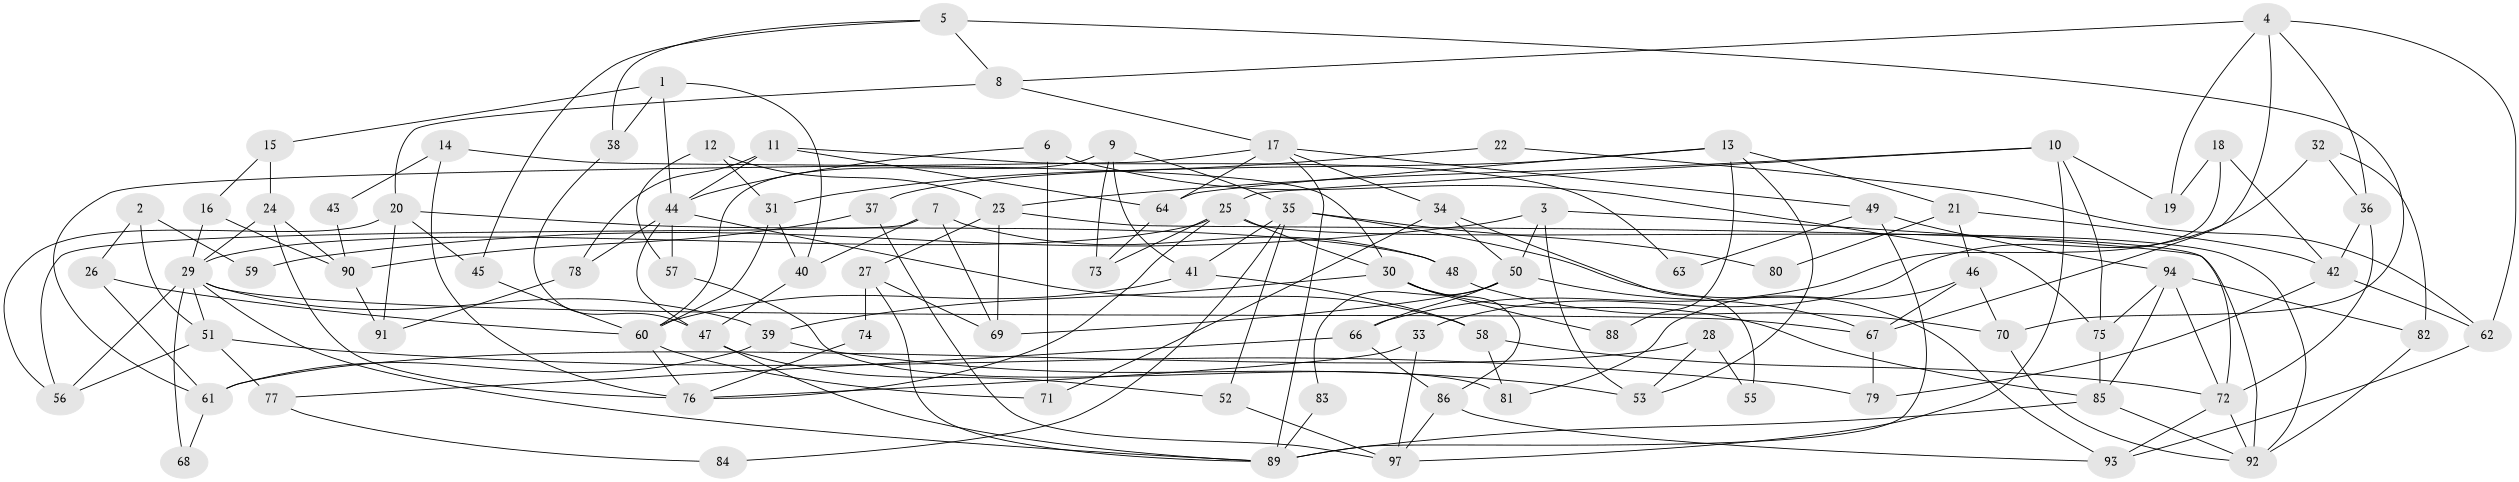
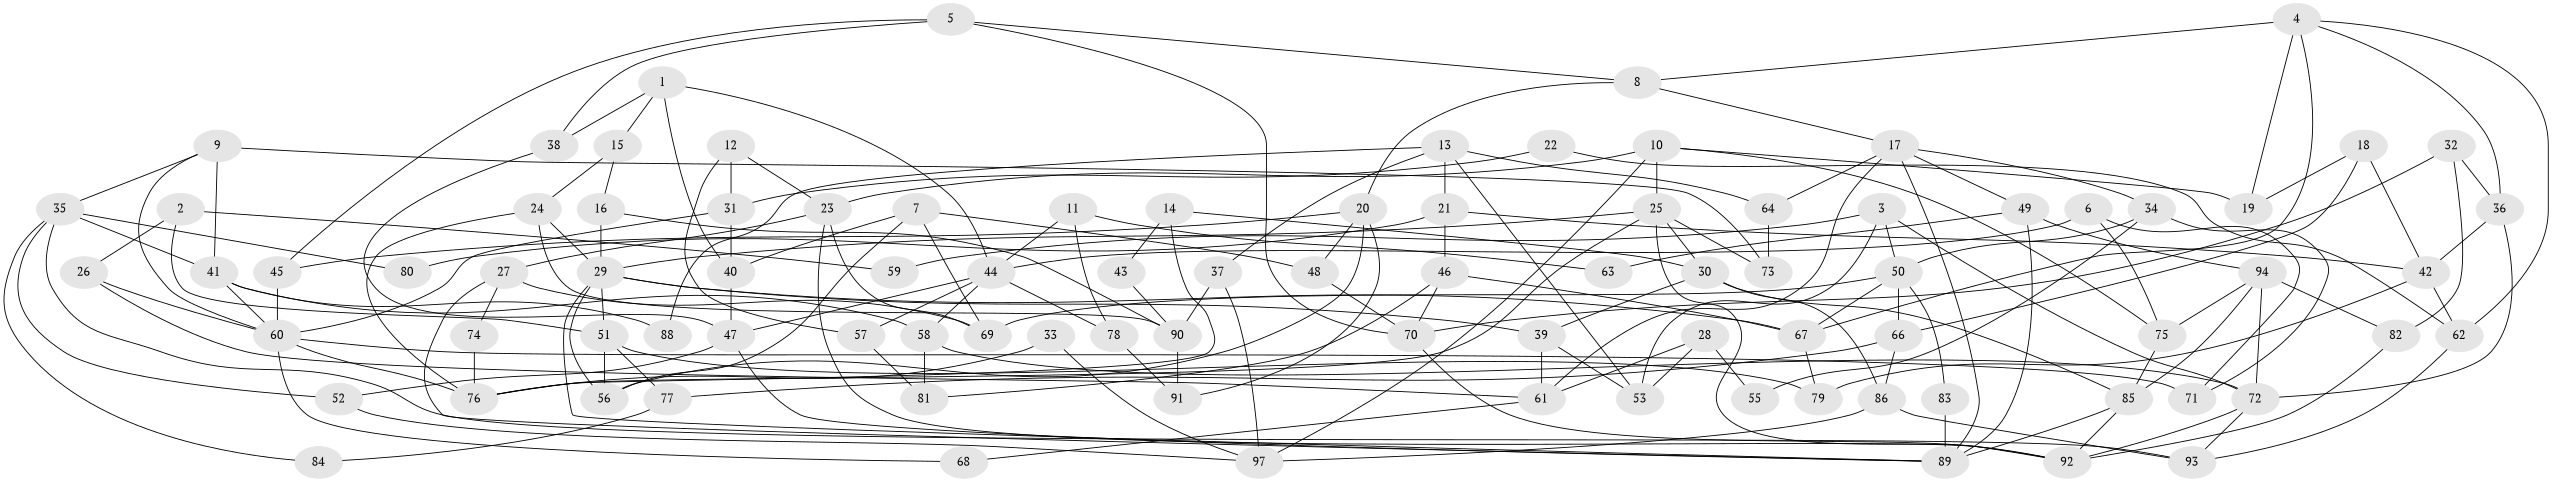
edge "11" -- "64": removed
edge "32" -- "33": now "32" -- "70"
edge "30" -- "88": now "41" -- "88"
edge "29" -- "68": now "60" -- "68"
